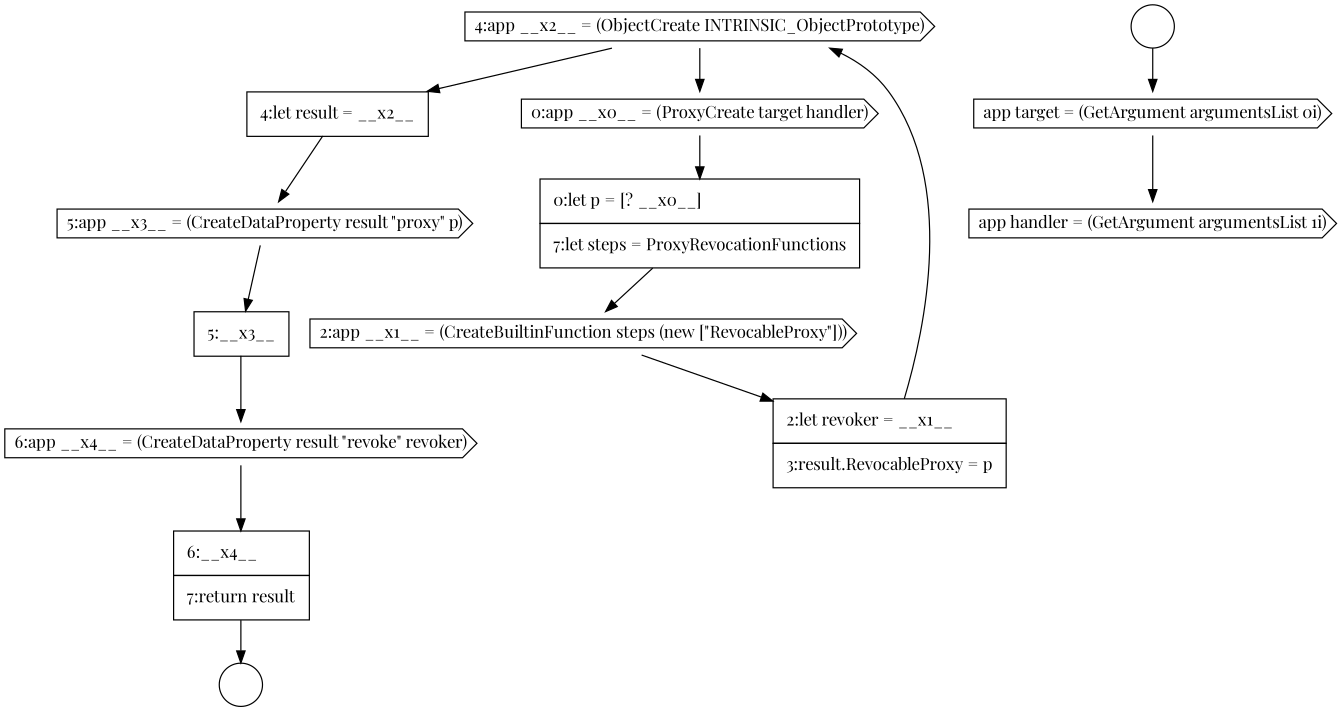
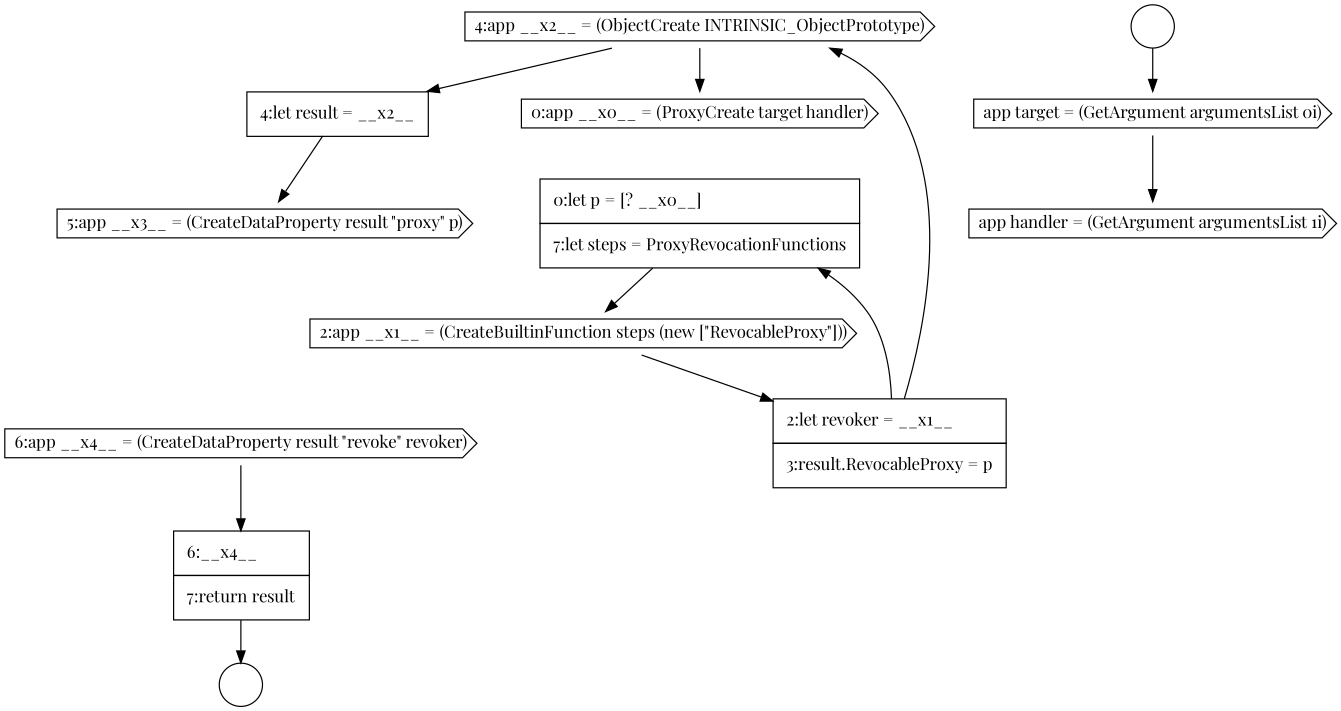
edge "0:app __x0__ = (ProxyCreate target handler)" -> "0:let p = [? __x0__]": now "2:let revoker = __x1__" -> "0:let p = [? __x0__]"
node "5:__x3__": removed
